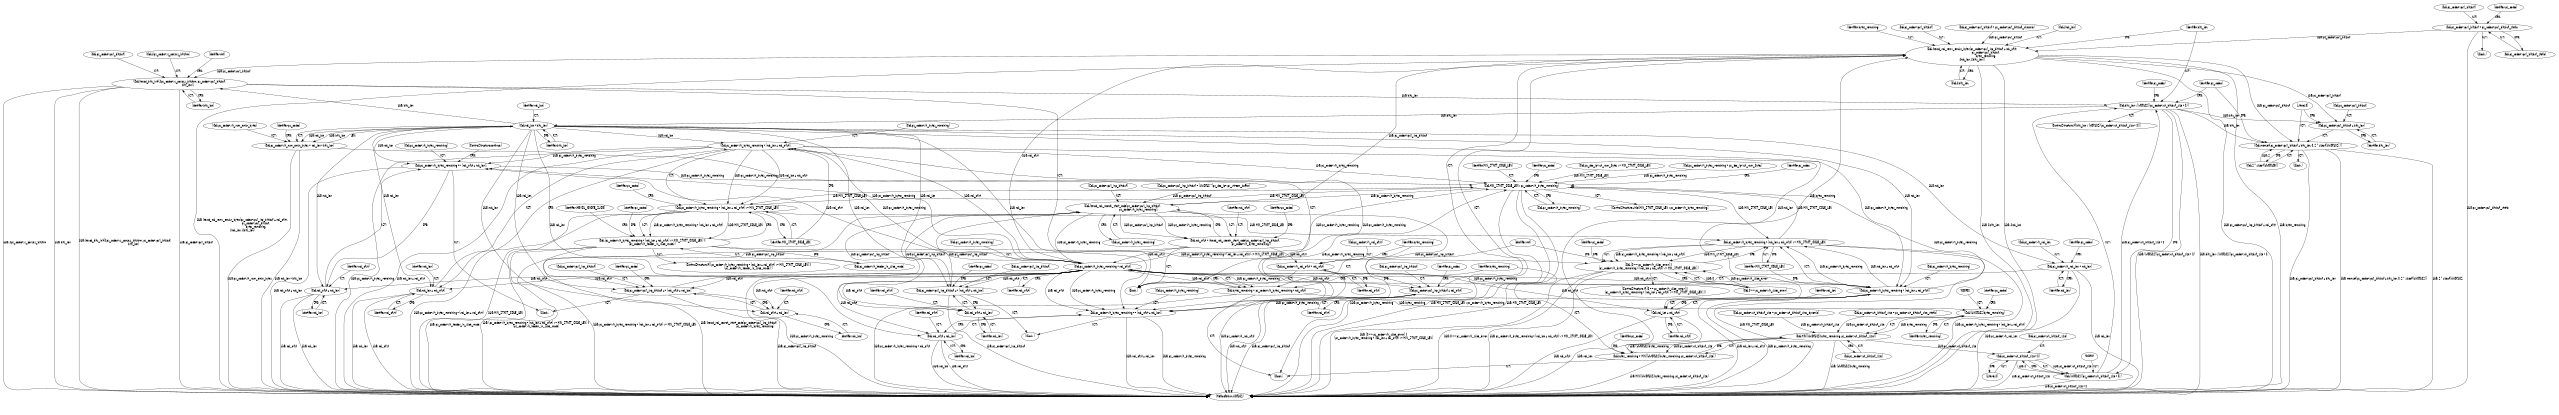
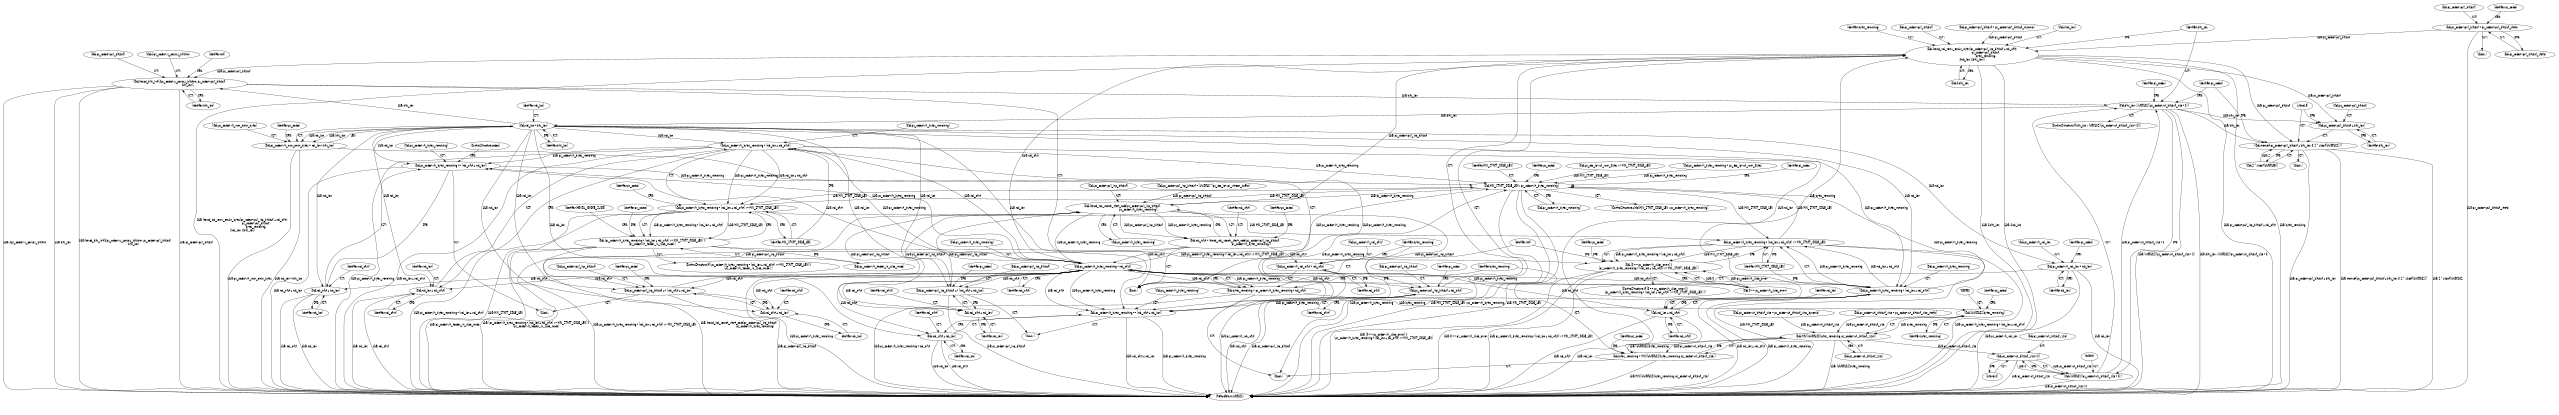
node "(ControlStructure,continue;)": label "(ControlStructure,continue;)" -> "(ControlStructure,codec;)"
